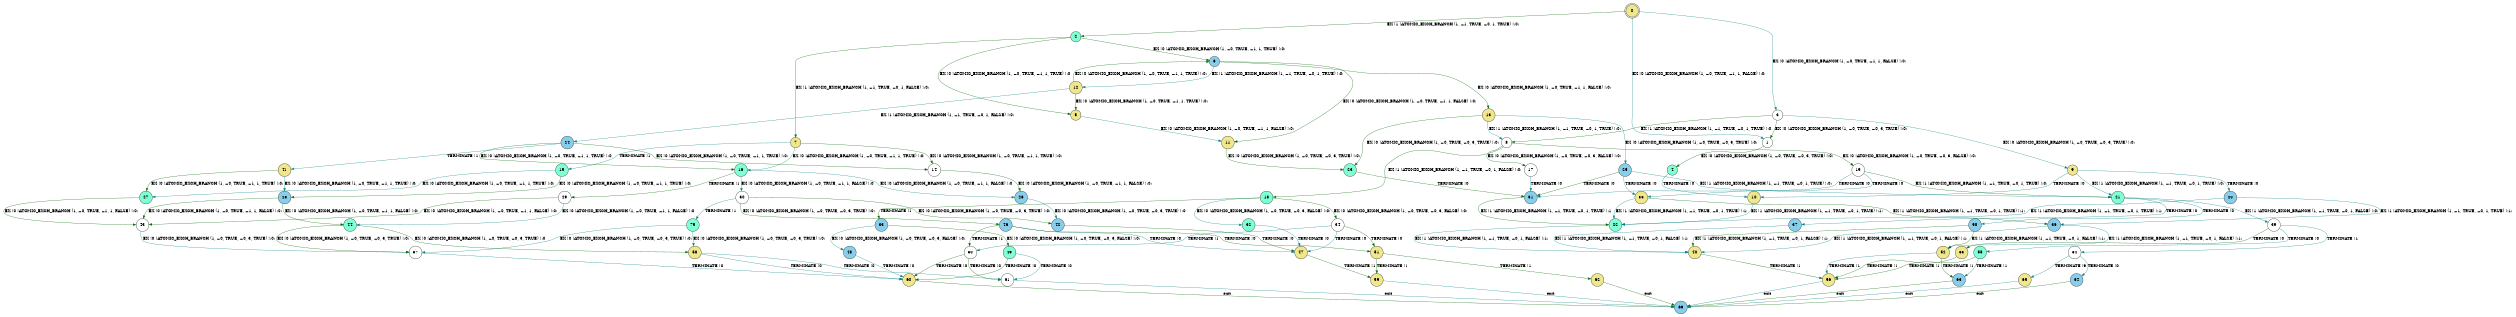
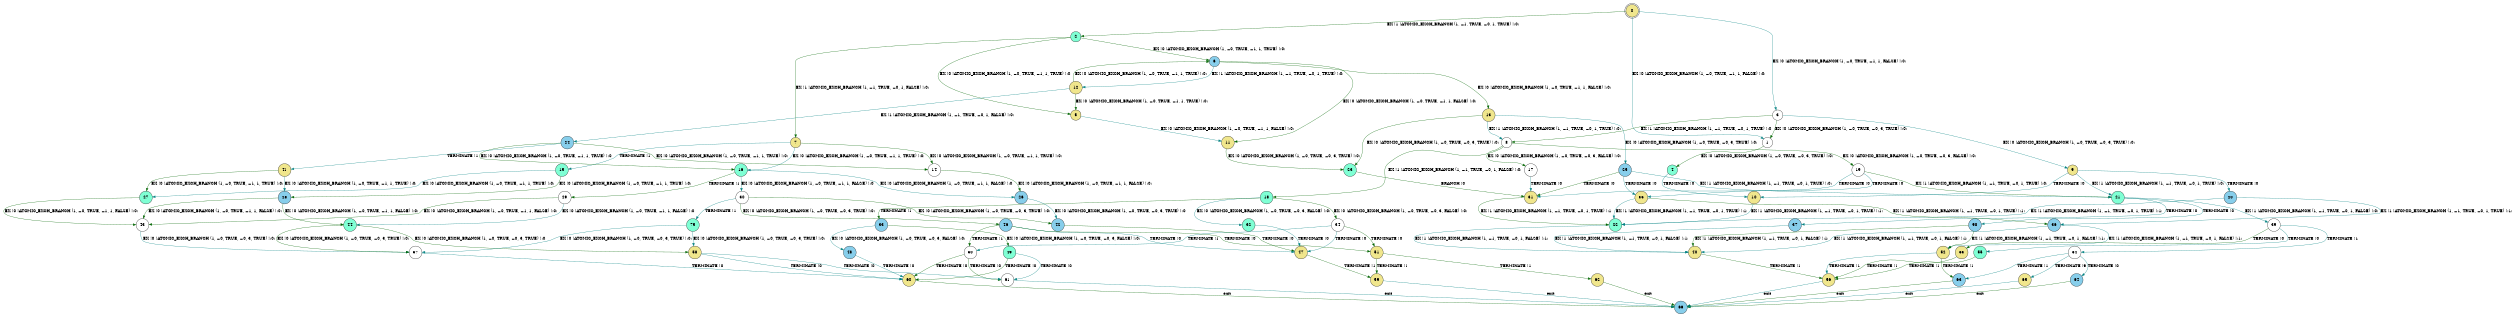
edge "23" -> "31": label "TERMINATE !0" -> "BRANCH !0"
node "31": fillcolor skyblue -> khaki
edge "55" -> "63": now "54" -> "63"
